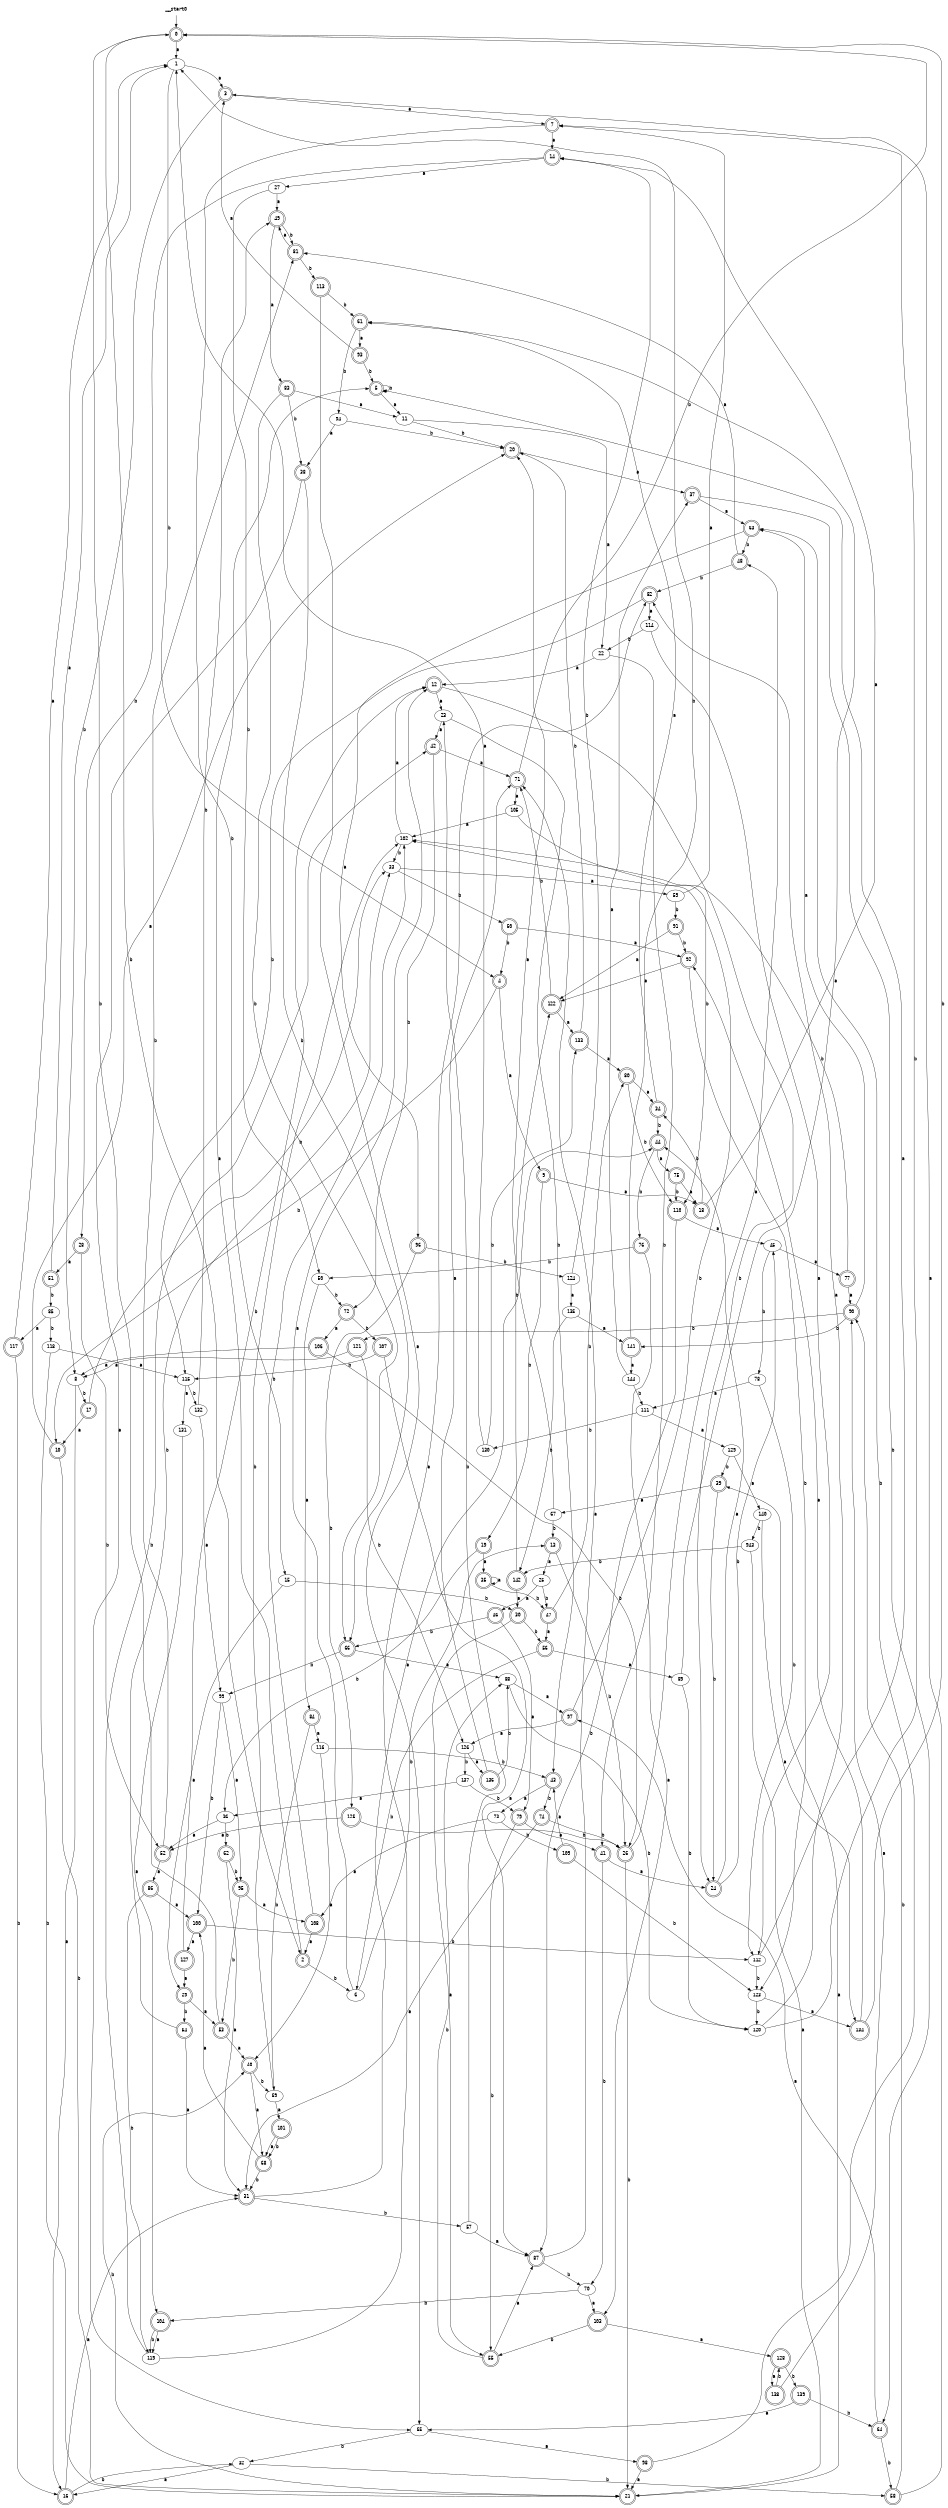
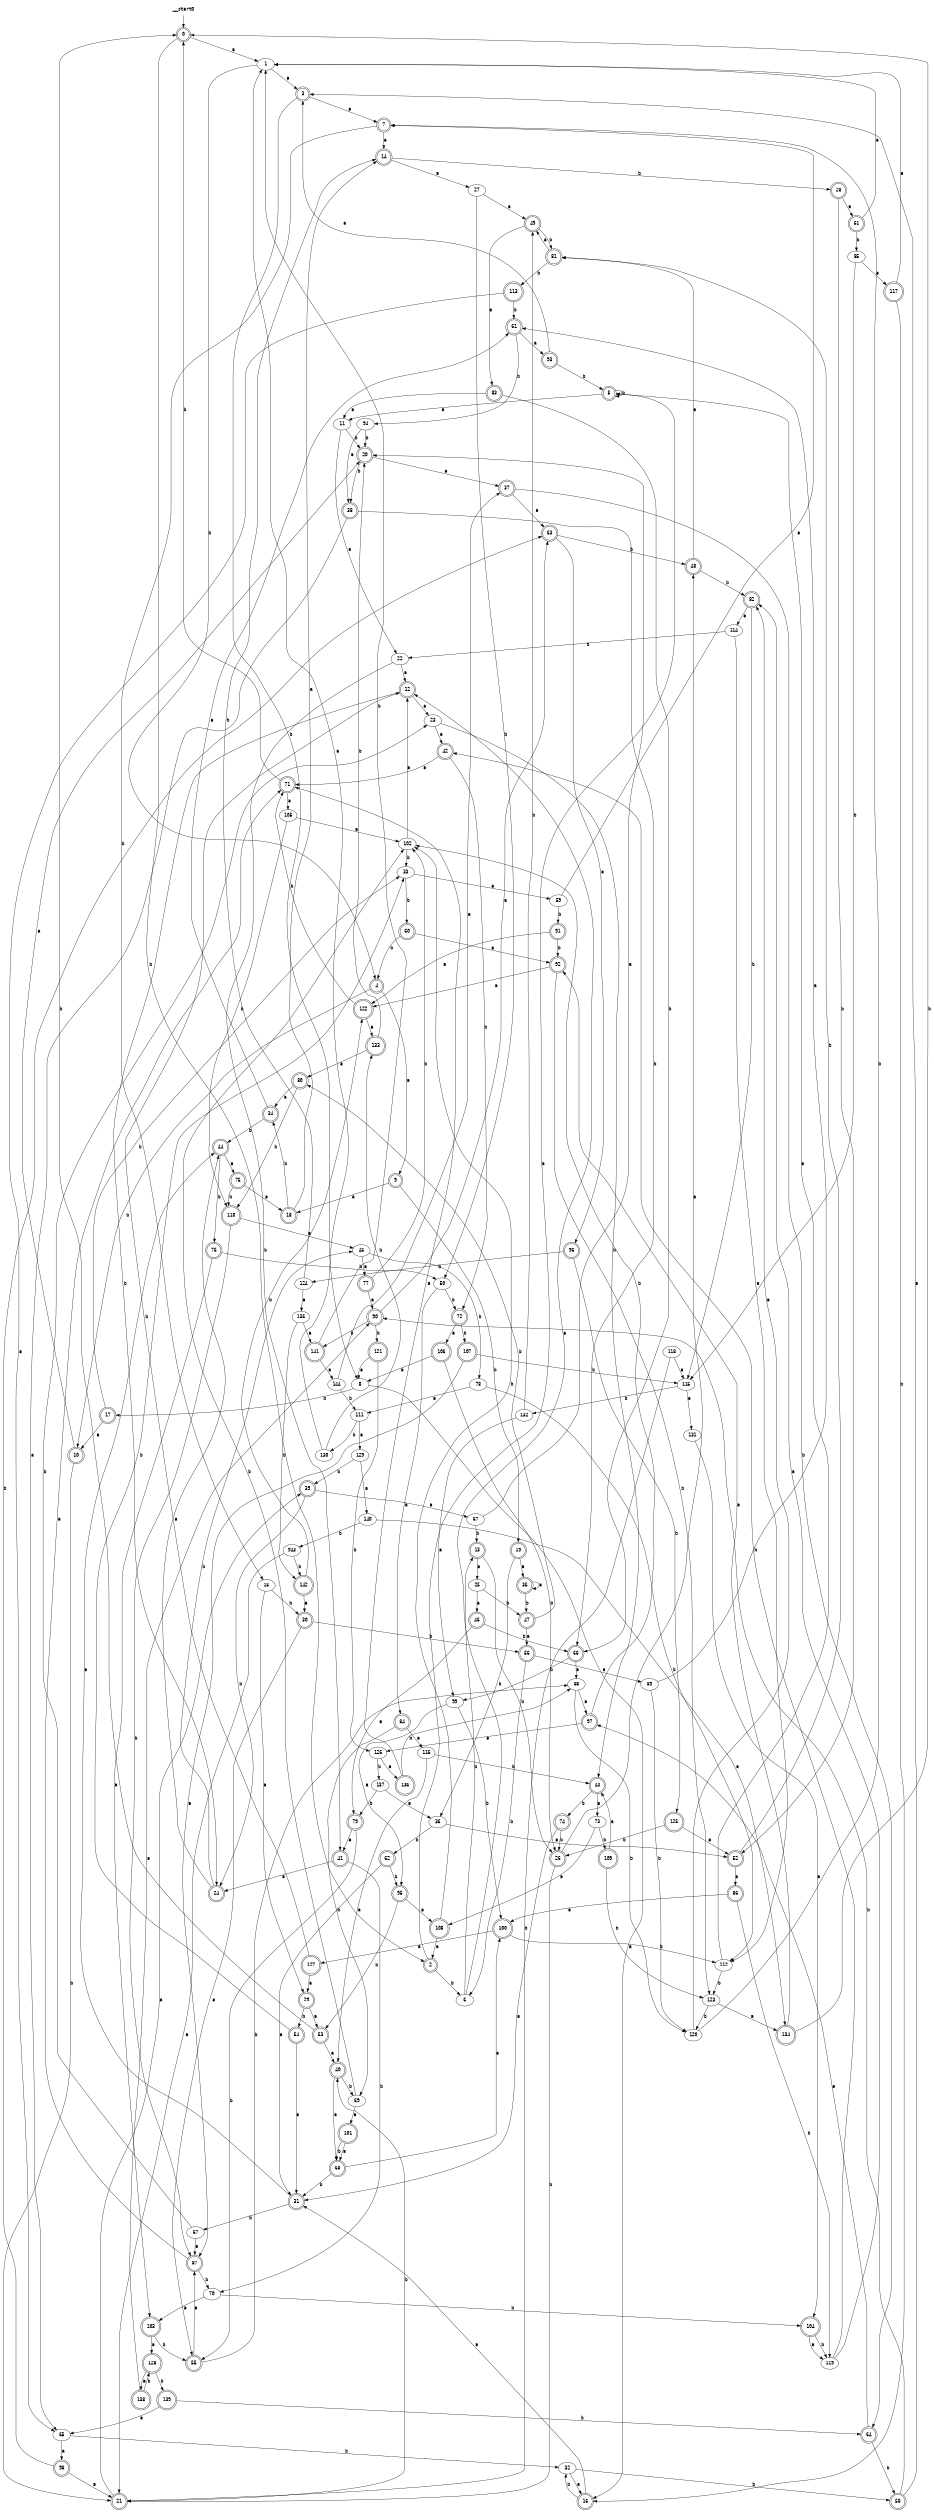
edge "83" -> "38": now "20" -> "38"
edge "85" -> "118": now "85" -> "115"
